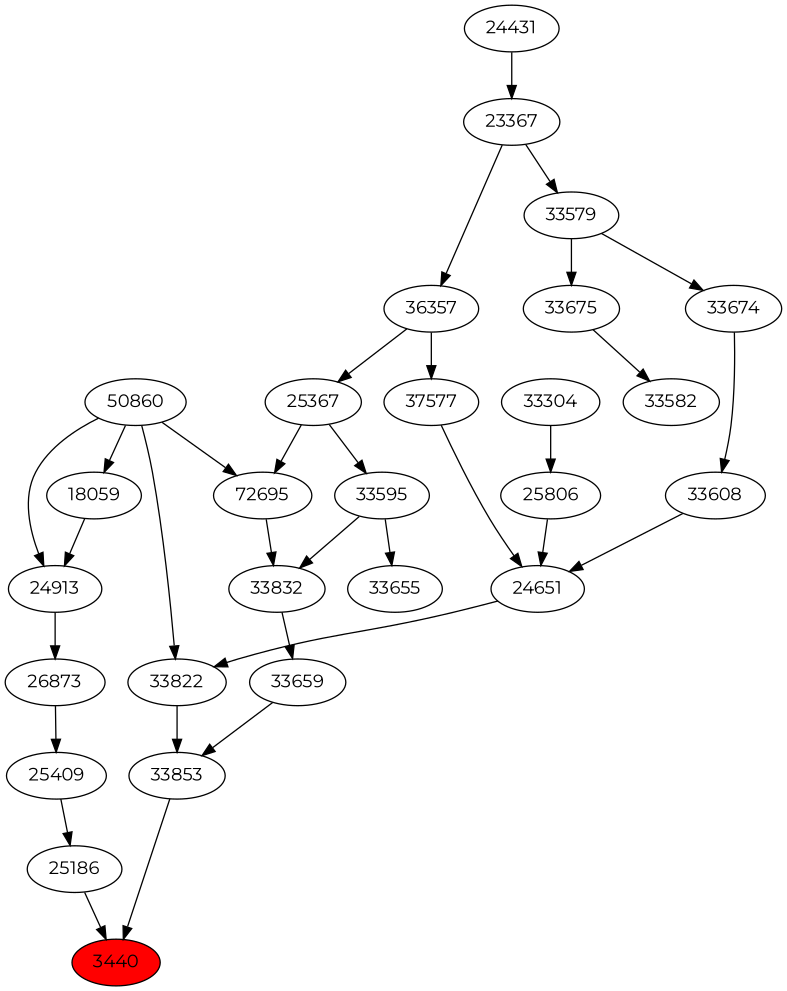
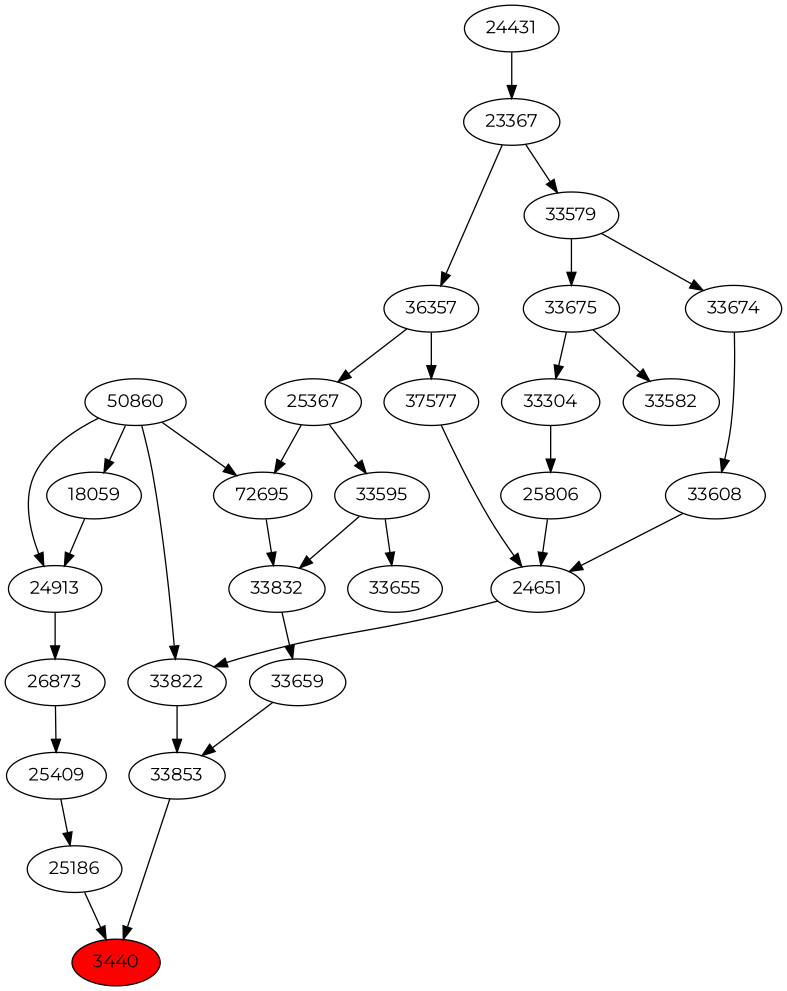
edge "33675" -> "33304": added
